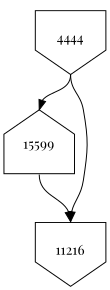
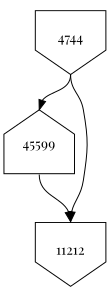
node "4444": label "4444" -> "4744"
node "15599": label "15599" -> "45599"
node "11216": label "11216" -> "11212"
